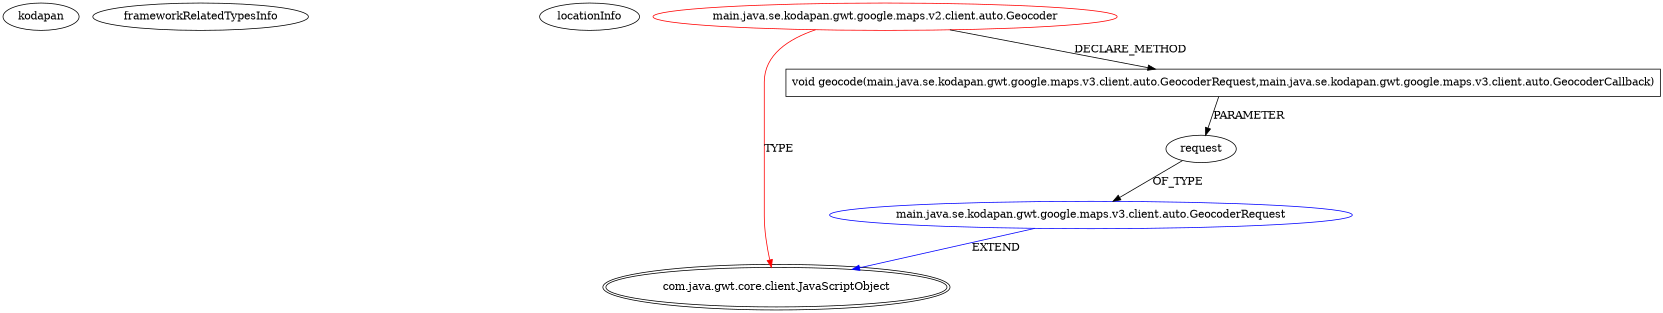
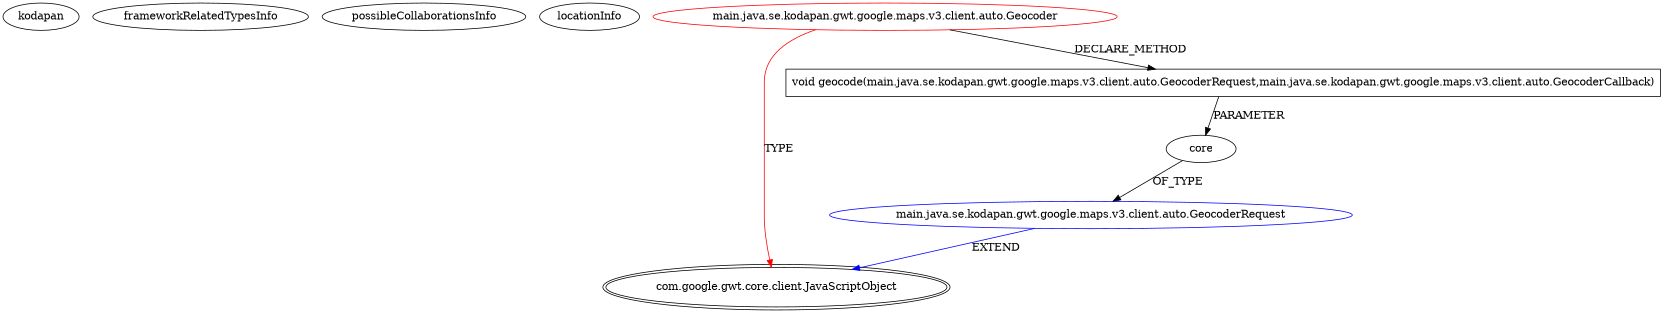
node "possibleCollaborationsInfo": added
node "main.java.se.kodapan.gwt.google.maps.v2.client.auto.Geocoder": label "main.java.se.kodapan.gwt.google.maps.v2.client.auto.Geocoder" -> "main.java.se.kodapan.gwt.google.maps.v3.client.auto.Geocoder"
node "request": label "request" -> "core"
node "com.java.gwt.core.client.JavaScriptObject": label "com.java.gwt.core.client.JavaScriptObject" -> "com.google.gwt.core.client.JavaScriptObject"
